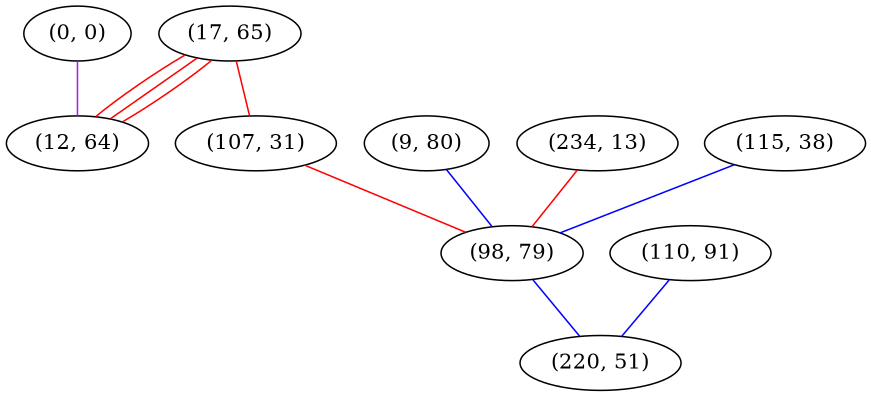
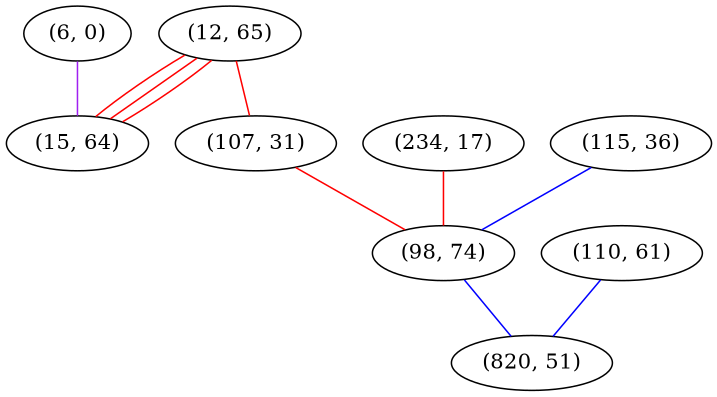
node "(0, 0)": label "(0, 0)" -> "(6, 0)"
node "(17, 65)": label "(17, 65)" -> "(12, 65)"
node "(12, 64)": label "(12, 64)" -> "(15, 64)"
node "(9, 80)": removed
node "(234, 13)": label "(234, 13)" -> "(234, 17)"
node "(115, 38)": label "(115, 38)" -> "(115, 36)"
node "(98, 79)": label "(98, 79)" -> "(98, 74)"
node "(110, 91)": label "(110, 91)" -> "(110, 61)"
node "(220, 51)": label "(220, 51)" -> "(820, 51)"
